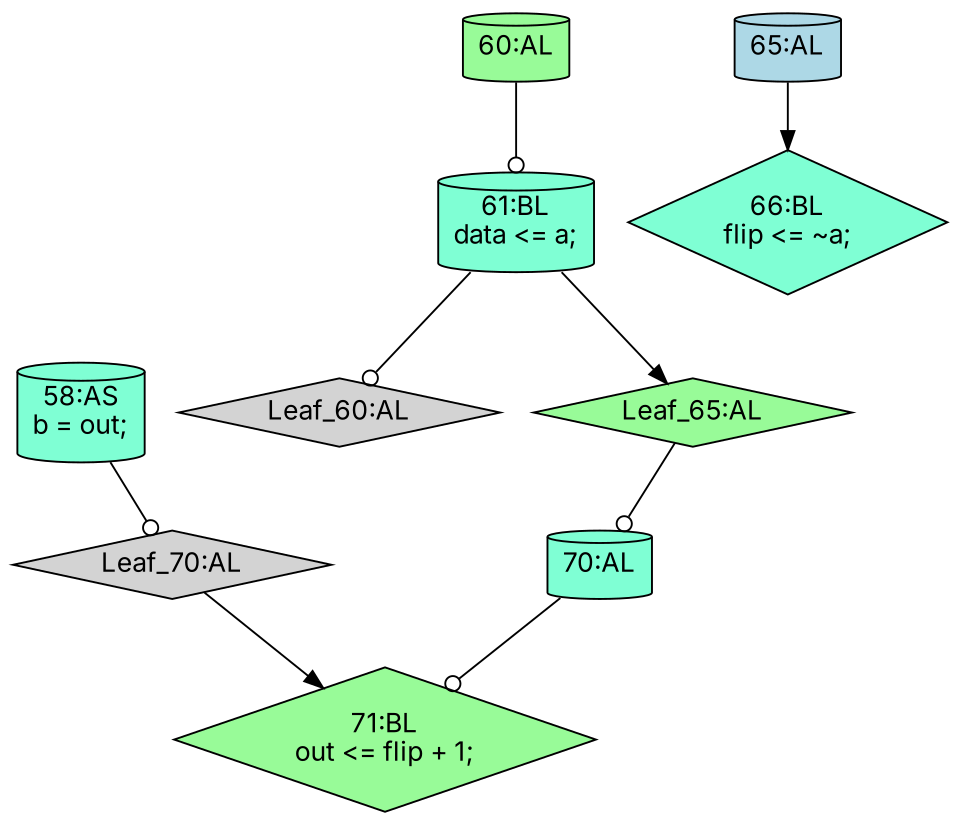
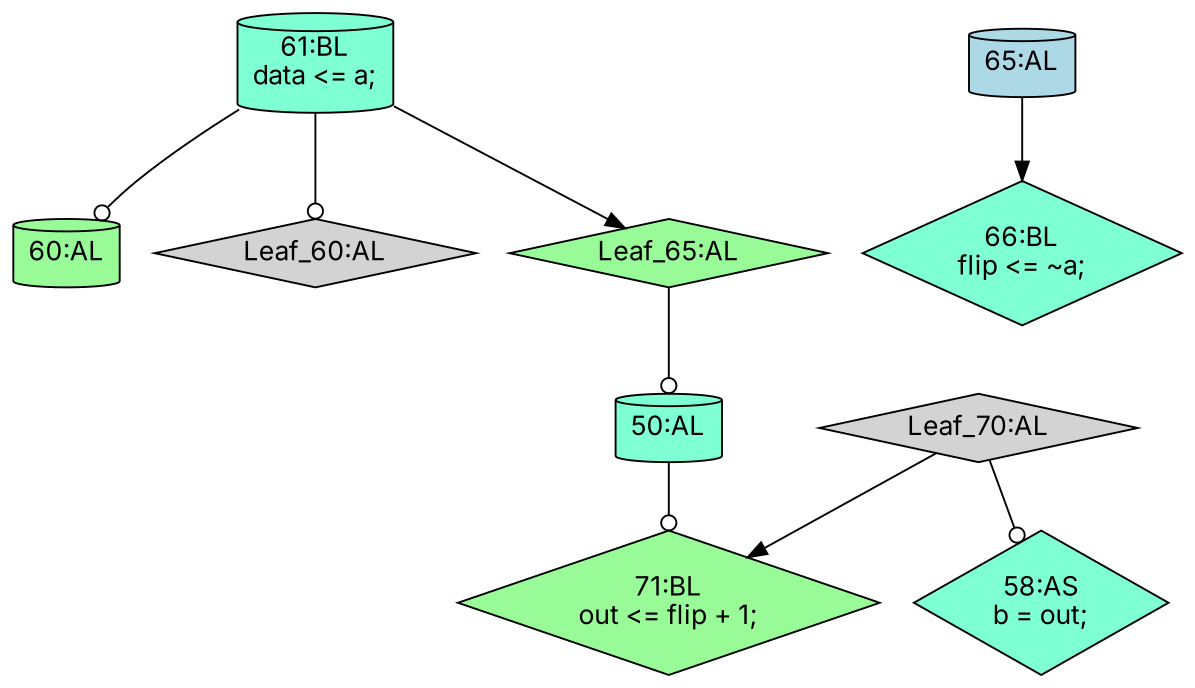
edge "60:AL" -> "61:BL data <= a;": reversed
node "58:AS b = out;": shape cylinder -> diamond
edge "58:AS b = out;" -> "Leaf_70:AL": reversed
node "70:AL": label "70:AL" -> "50:AL"
